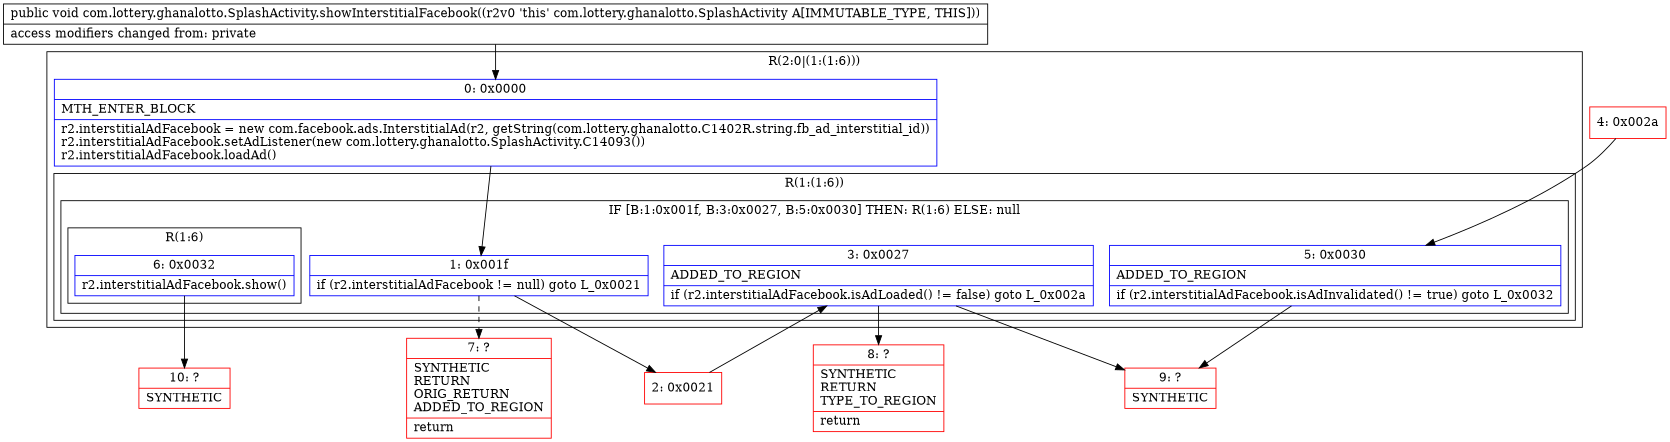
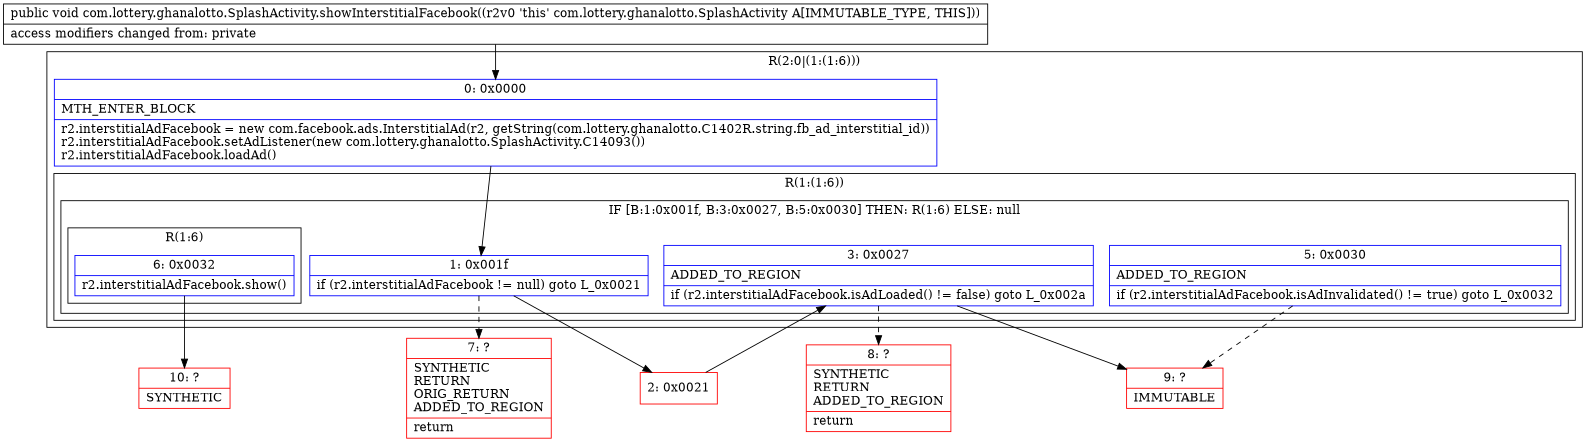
node "4: 0x002a": removed
edge "3: 0x0027" -> "8: ?": style solid -> dashed
edge "5: 0x0030" -> "9: ?": style solid -> dashed
node "9: ?": text "SYNTHETIC" -> "IMMUTABLE"
node "8: ?": text "TYPE_TO_REGION" -> "ADDED_TO_REGION"
